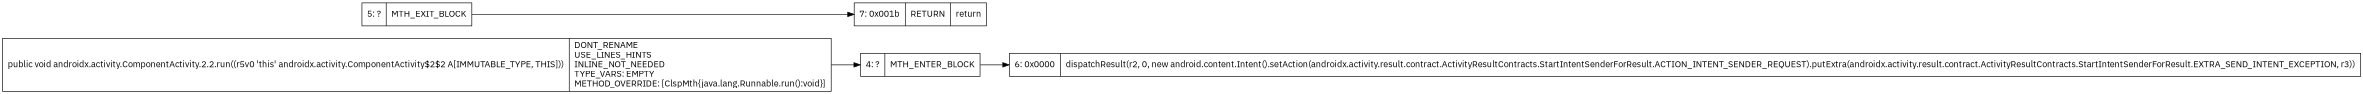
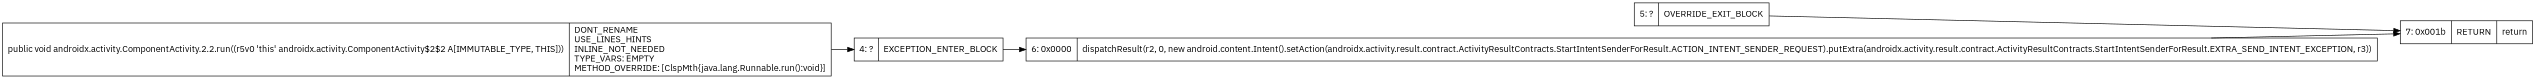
node "5: ?": text "MTH_EXIT_BLOCK" -> "OVERRIDE_EXIT_BLOCK"
edge "6: 0x0000" -> "7: 0x001b": added
node "4: ?": text "MTH_ENTER_BLOCK" -> "EXCEPTION_ENTER_BLOCK"
